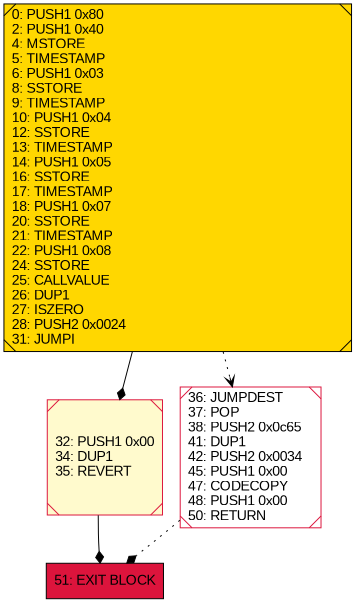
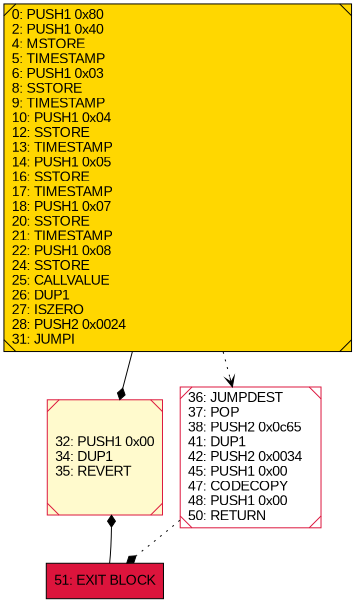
edge "32: PUSH1 0x00 34: DUP1 35: REVERT" -> "51: EXIT BLOCK": reversed
